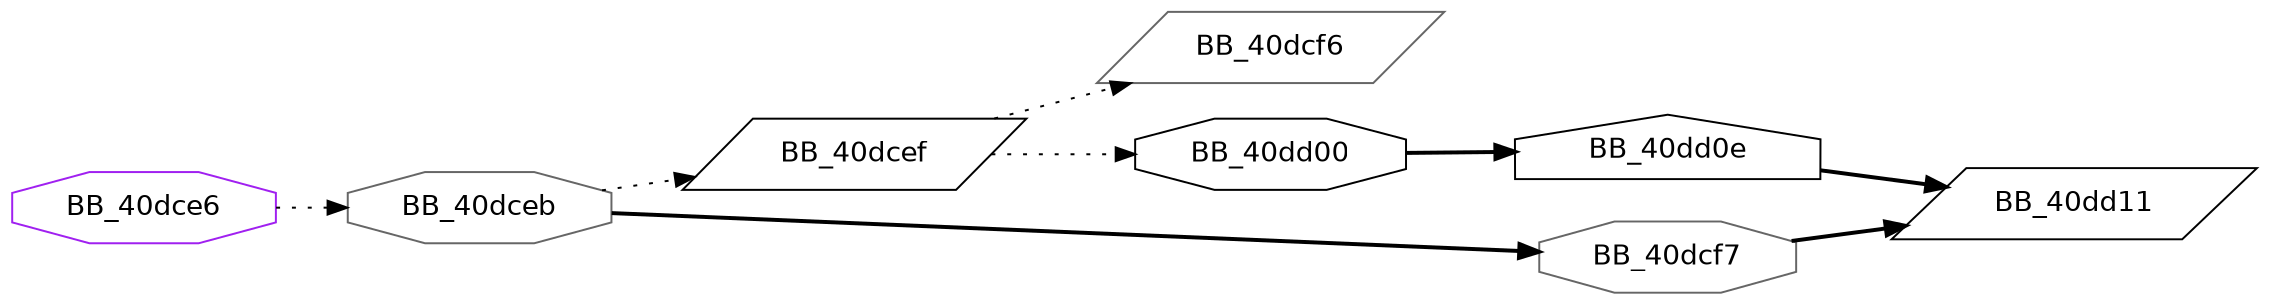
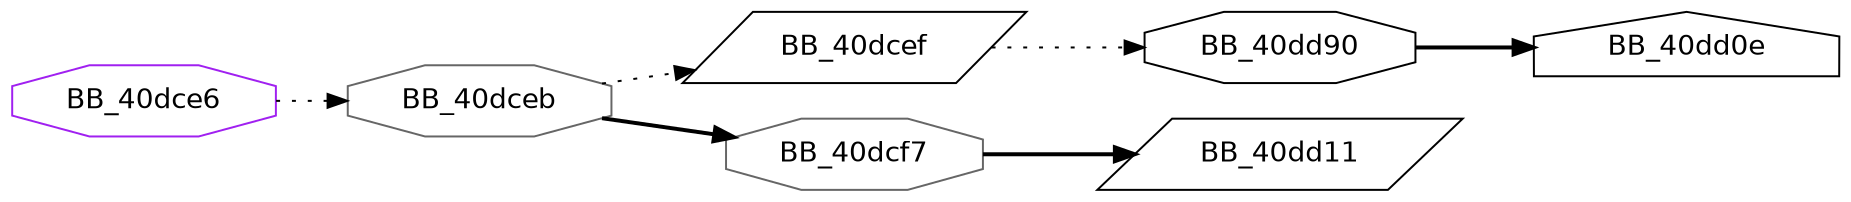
node "BB_40dcf6": removed
node "BB_40dd00": label "BB_40dd00" -> "BB_40dd90"
edge "BB_40dd0e" -> "BB_40dd11": removed
